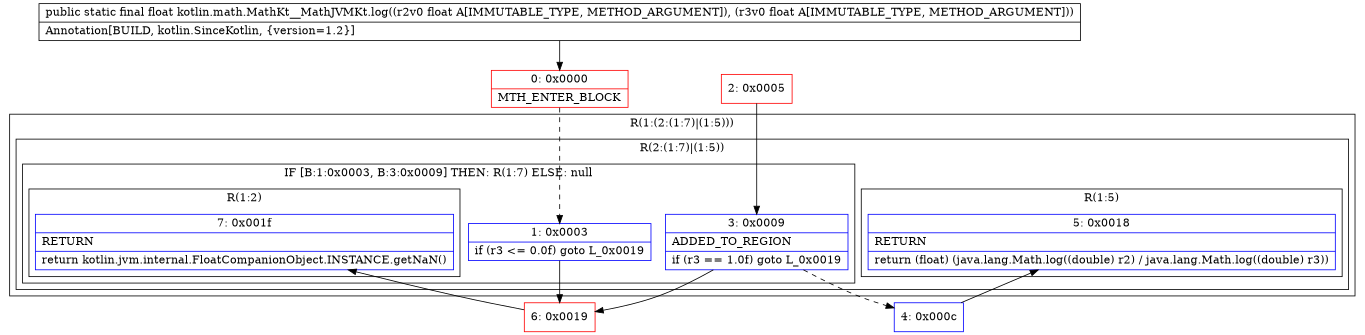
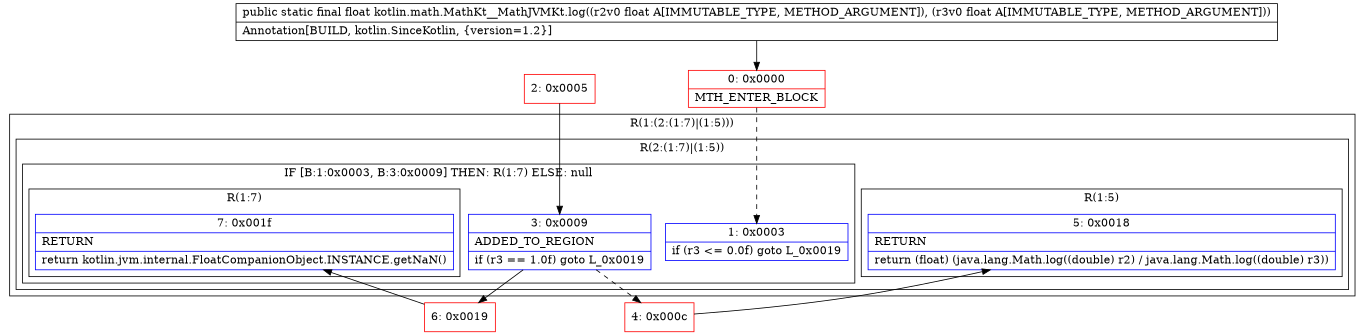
cluster "R(1:2)": label "R(1:2)" -> "R(1:7)"
edge "1: 0x0003" -> "6: 0x0019": removed
node "4: 0x000c": color blue -> red
